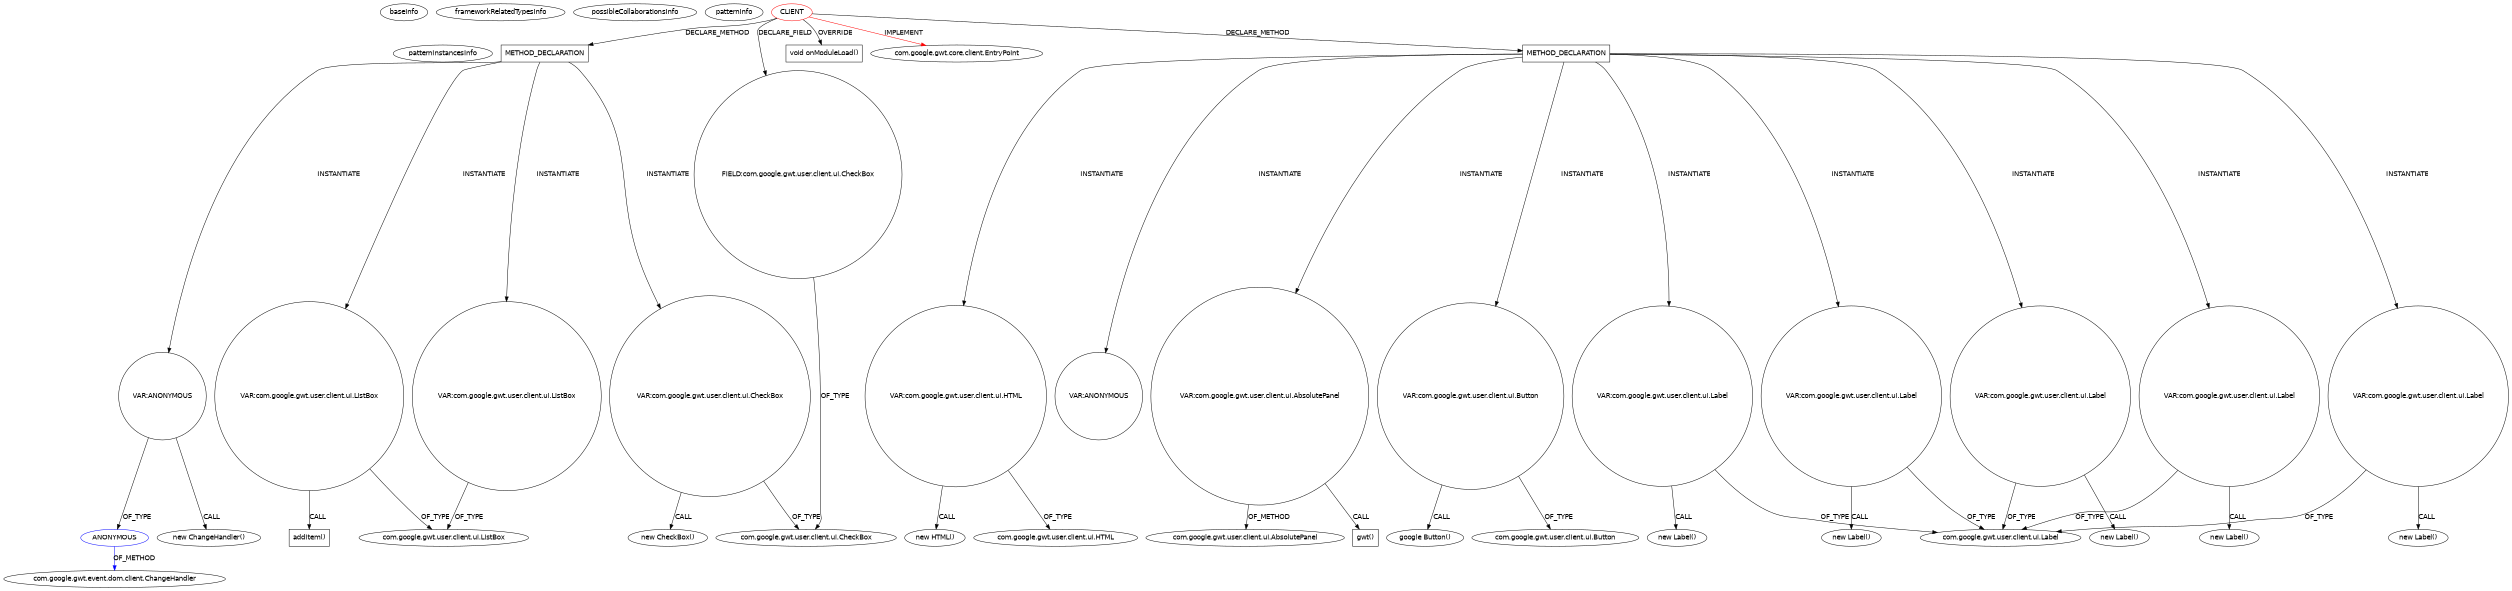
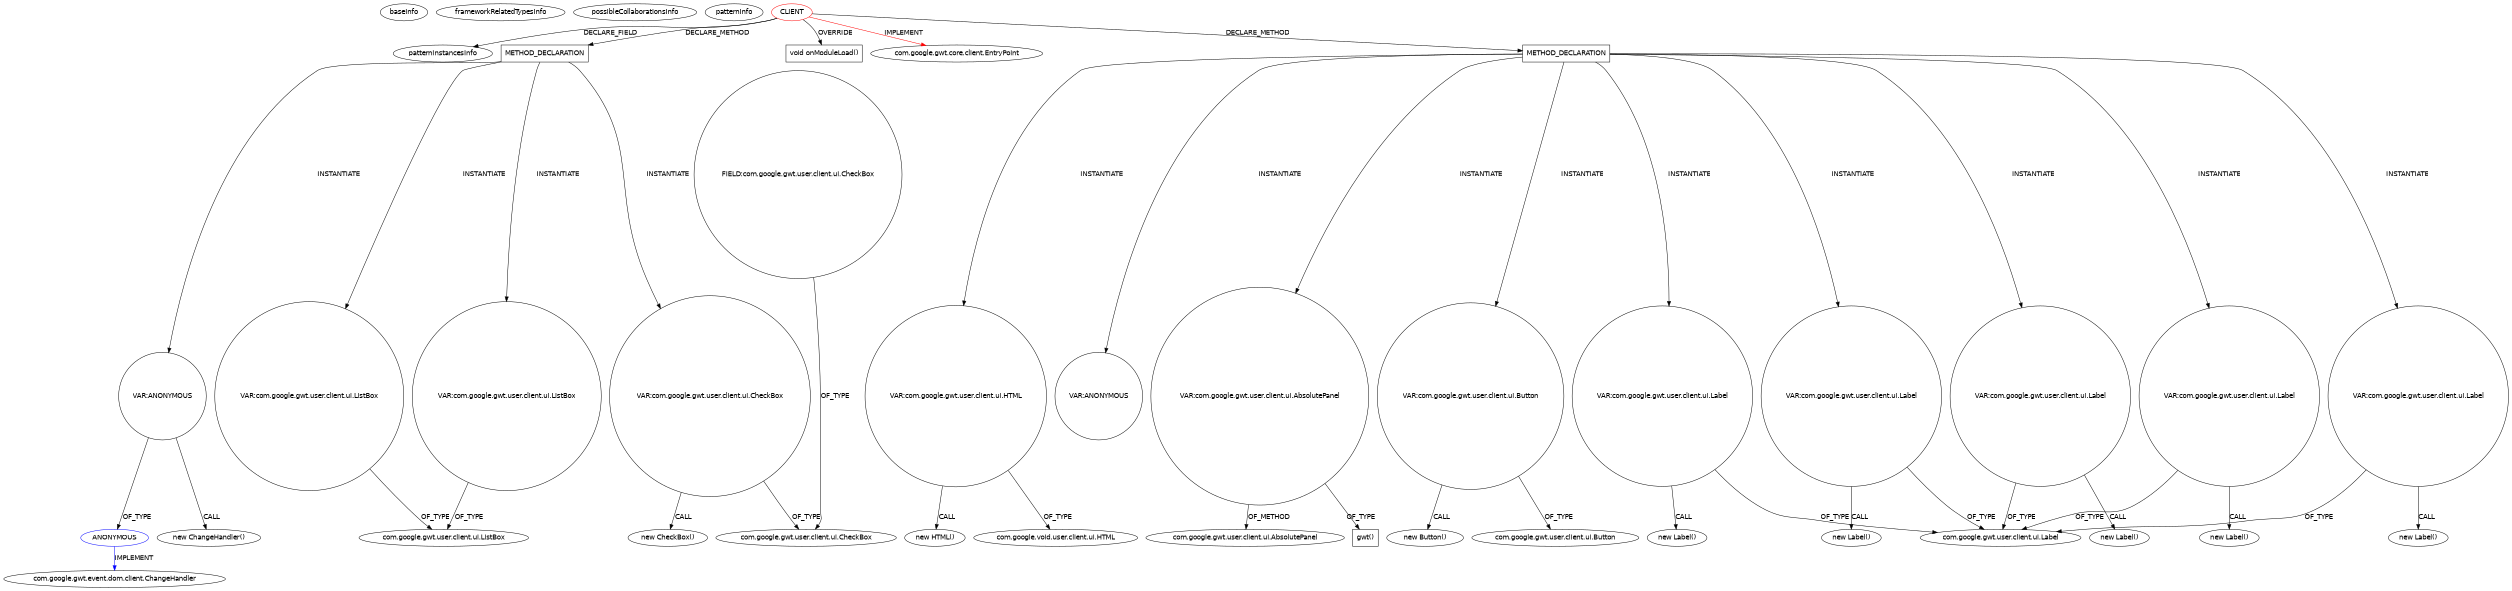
edge "CLIENT" -> "FIELD:com.google.gwt.user.client.ui.CheckBox": now "CLIENT" -> "patternInstancesInfo"
edge "VAR:com.google.gwt.user.client.ui.AbsolutePanel" -> "gwt()": label "CALL" -> "OF_TYPE"
node "addItem()": removed
node "com.google.gwt.user.client.ui.HTML": label "com.google.gwt.user.client.ui.HTML" -> "com.google.void.user.client.ui.HTML"
node "google Button()": label "google Button()" -> "new Button()"
edge "ANONYMOUS" -> "com.google.gwt.event.dom.client.ChangeHandler": label "OF_METHOD" -> "IMPLEMENT"
